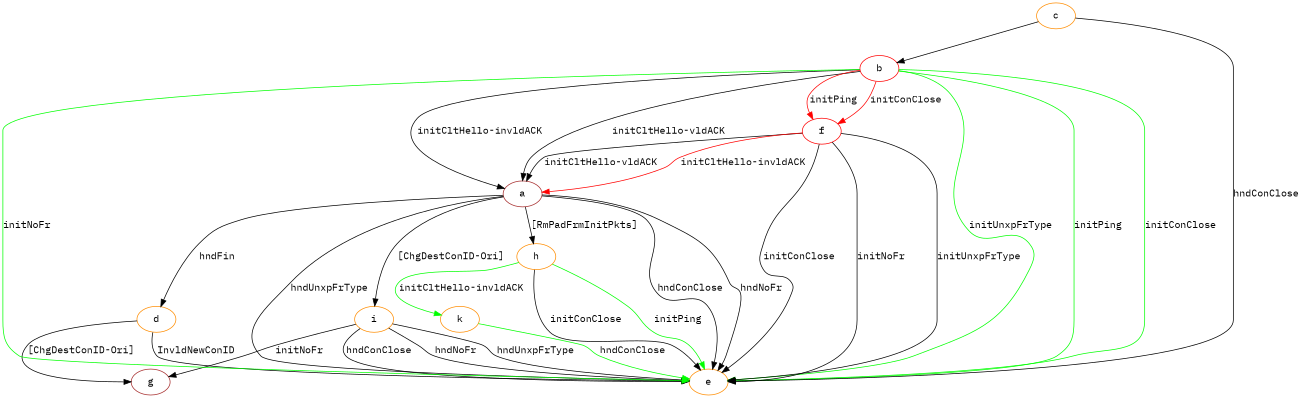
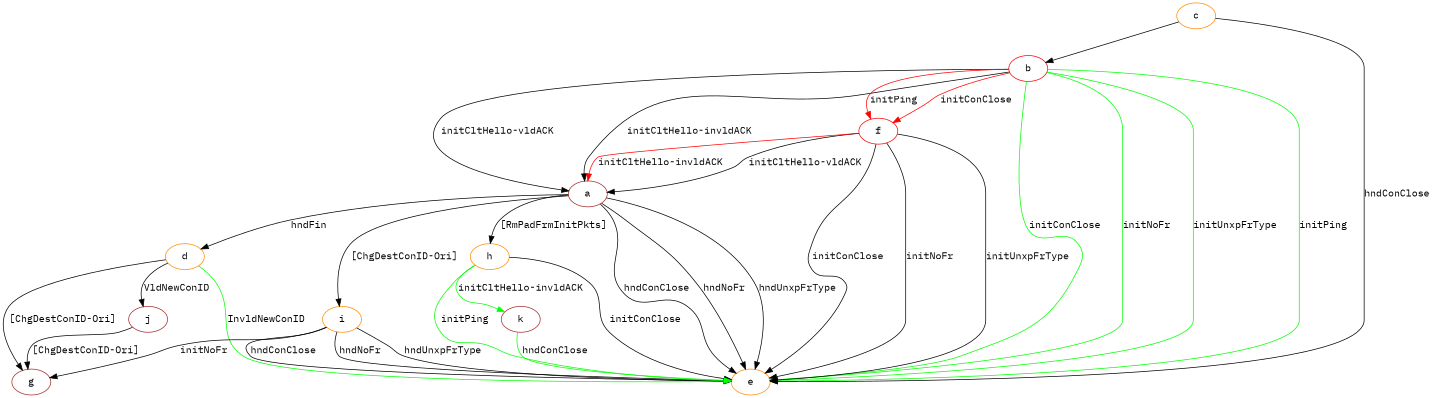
node "j": added
node "k": color darkorange -> brown
edge "d" -> "e": color black -> green
